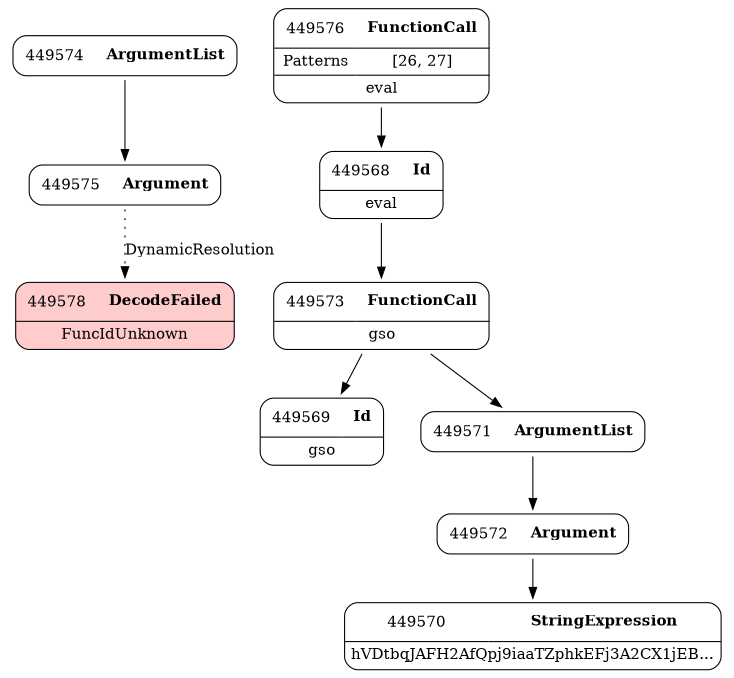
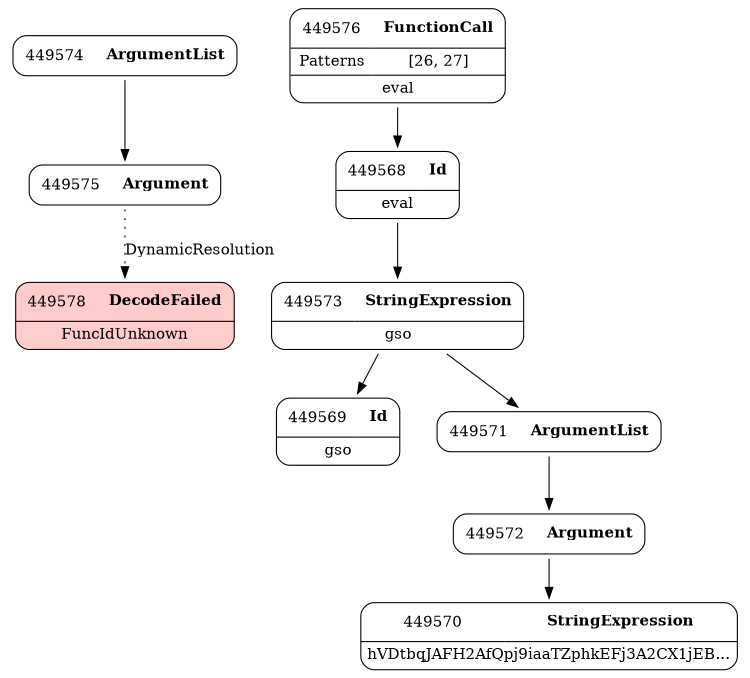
node "449573": text "FunctionCall" -> "StringExpression"
